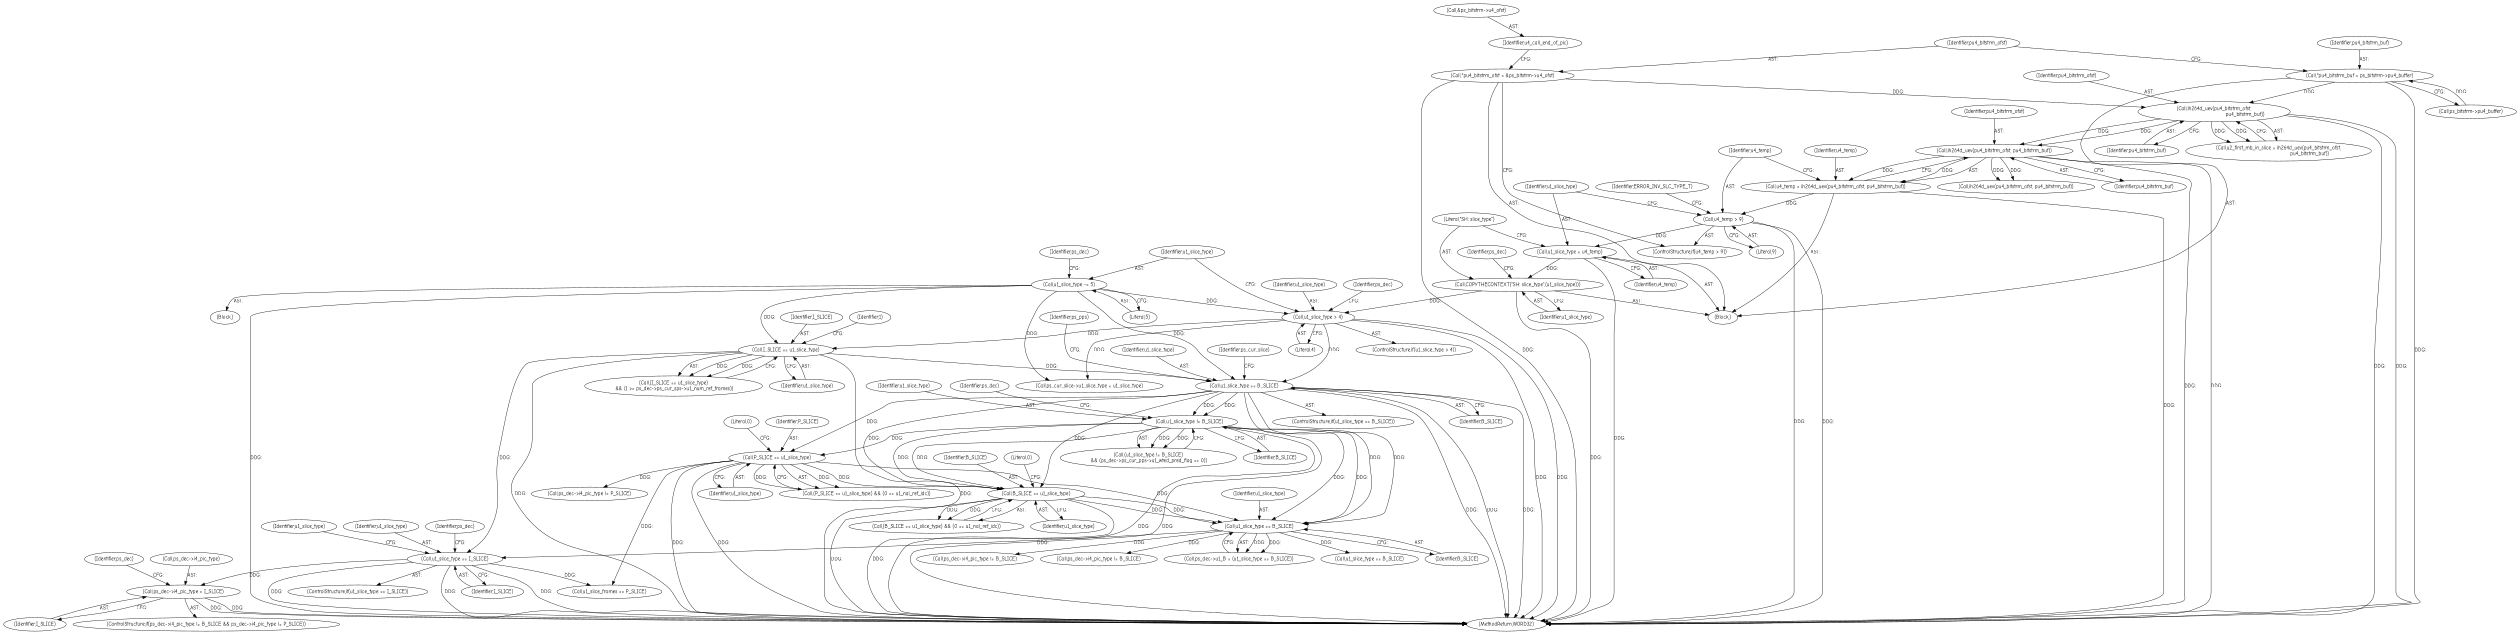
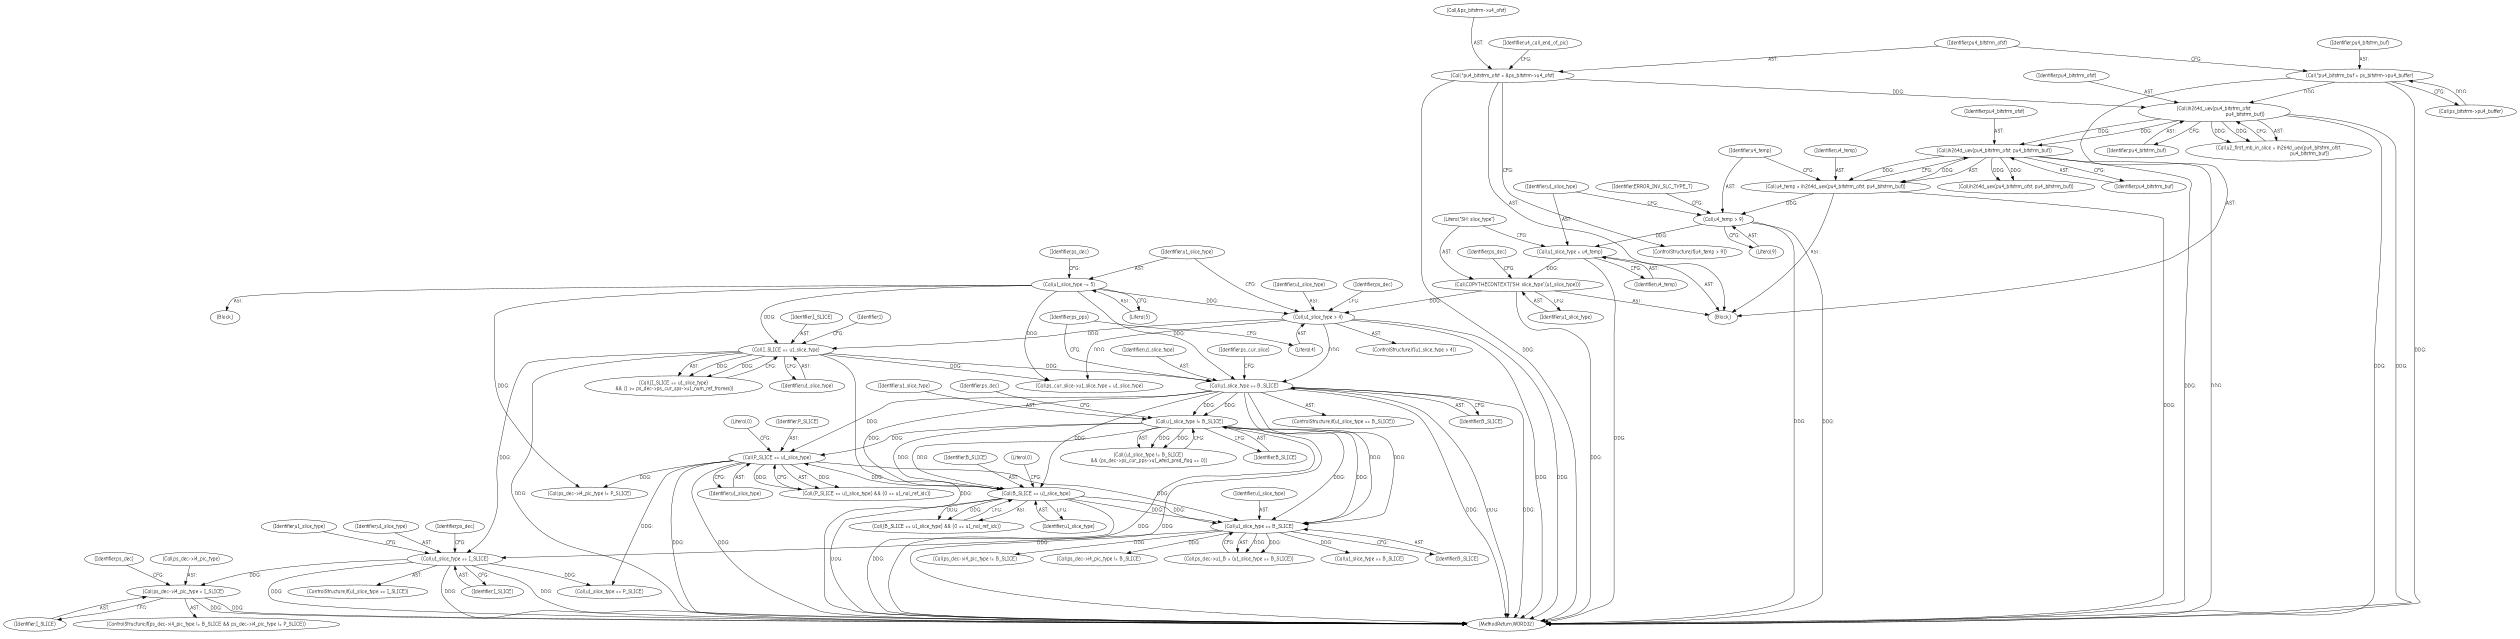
edge "(Call,&ps_bitstrm->u4_ofst)" -> "(Identifier,u4_call_end_of_pic)": now "(Call,&ps_bitstrm->u4_ofst)" -> "(Call,*pu4_bitstrm_ofst = &ps_bitstrm->u4_ofst)"
edge "(Call,u4_temp > 9)" -> "(ControlStructure,if(u4_temp > 9))": removed, label "AST:"
edge "(Call,u1_slice_type > 4)" -> "(Literal,4)": now "(Identifier,ps_pps)" -> "(Literal,4)"
edge "(Call,I_SLICE == u1_slice_type)" -> "(Call,ps_cur_slice->u1_slice_type = u1_slice_type)": added, label "DDG:"
edge "(Call,P_SLICE == u1_slice_type)" -> "(Call,B_SLICE == u1_slice_type)": reversed
node "(Call,u1_slice_frames == P_SLICE)": label "(Call,u1_slice_frames == P_SLICE)" -> "(Call,u1_slice_type == P_SLICE)"
edge "(Call,u1_slice_type -= 5)" -> "(MethodReturn,WORD32)": now "(Call,u1_slice_type -= 5)" -> "(Call,ps_dec->i4_pic_type != P_SLICE)"
